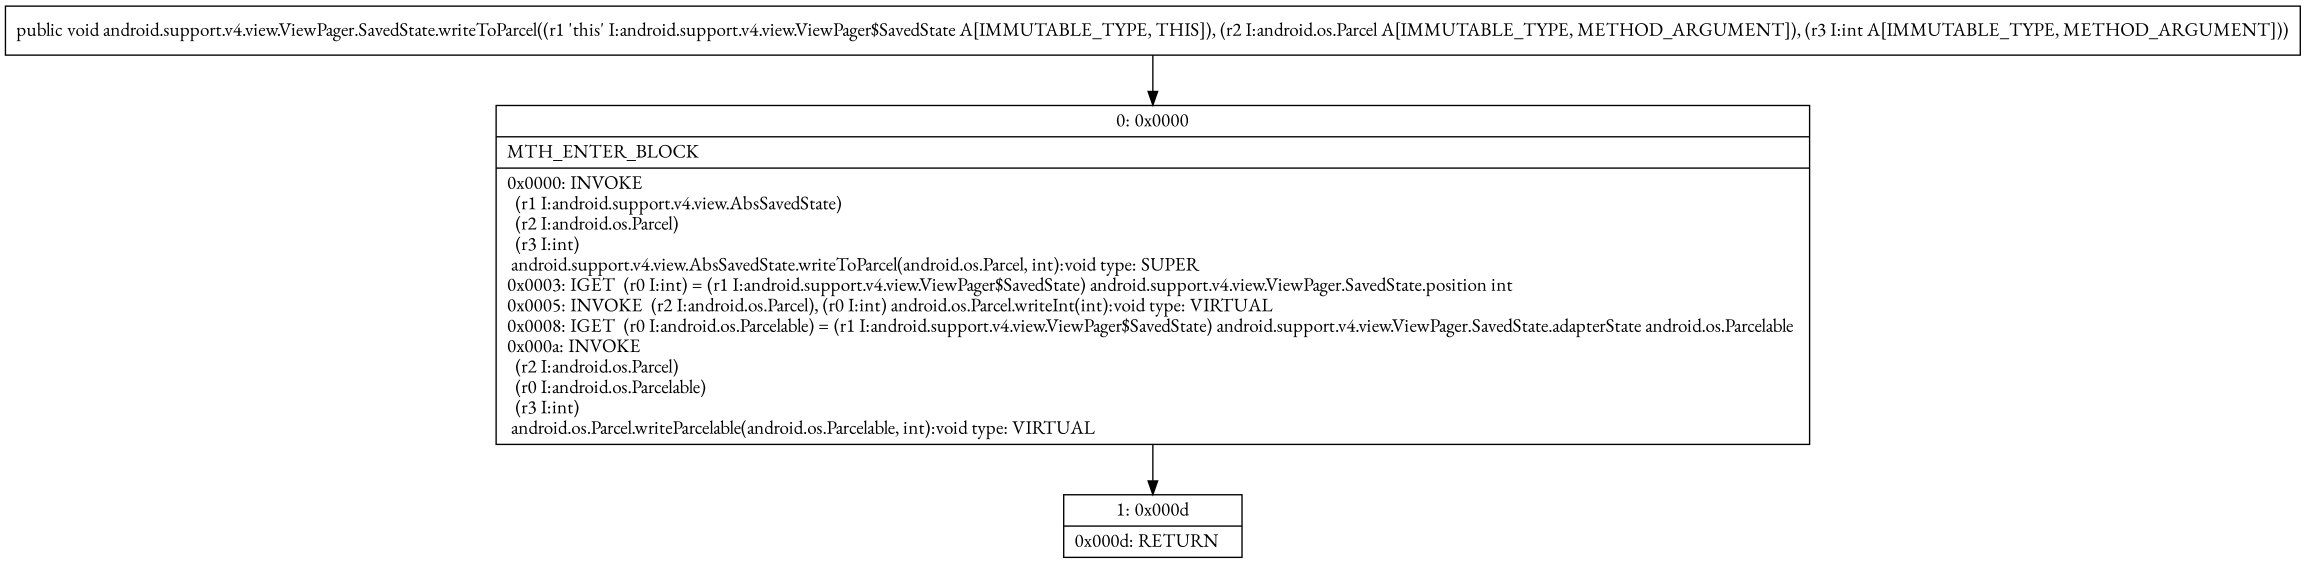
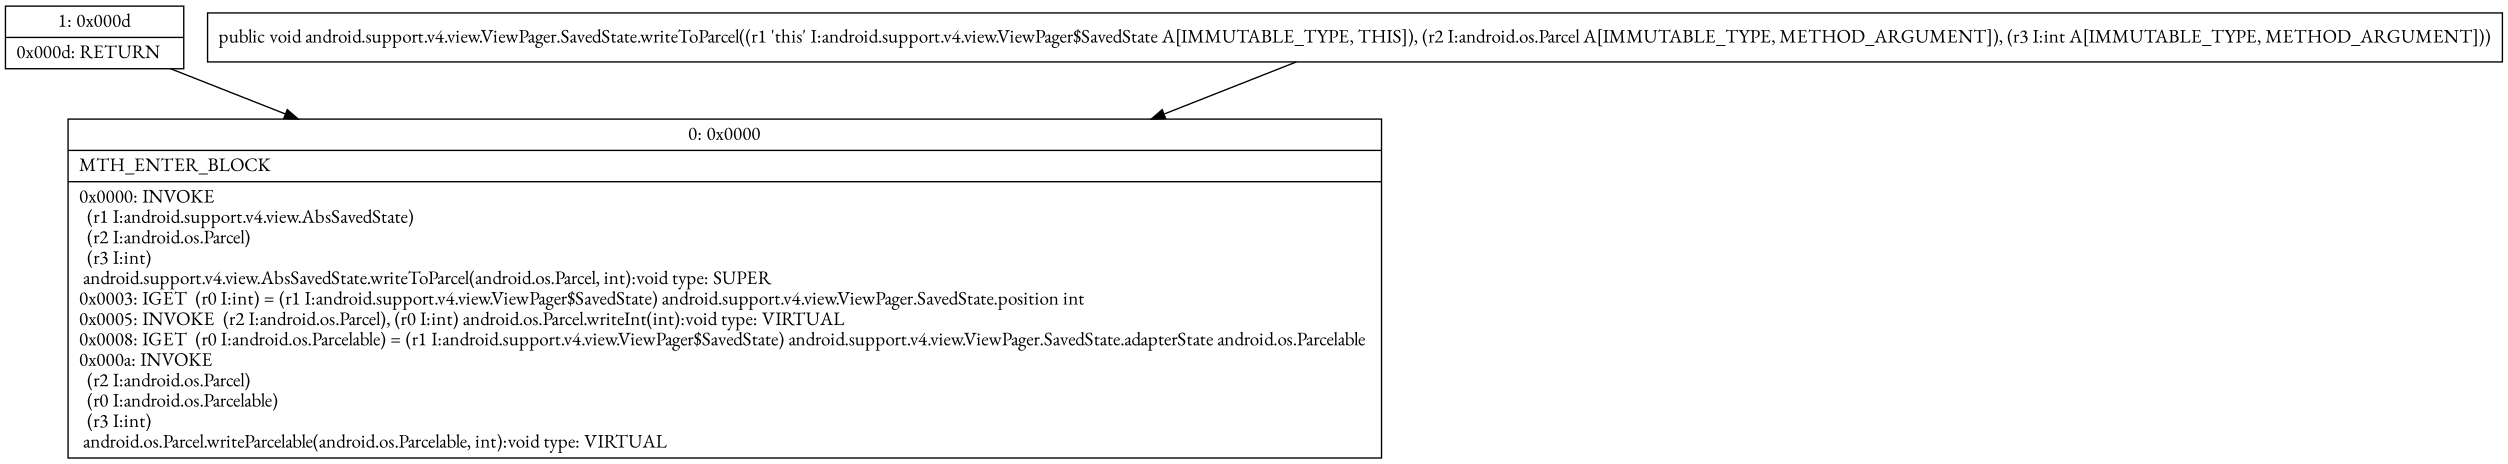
edge "0: 0x0000" -> "1: 0x000d": reversed
